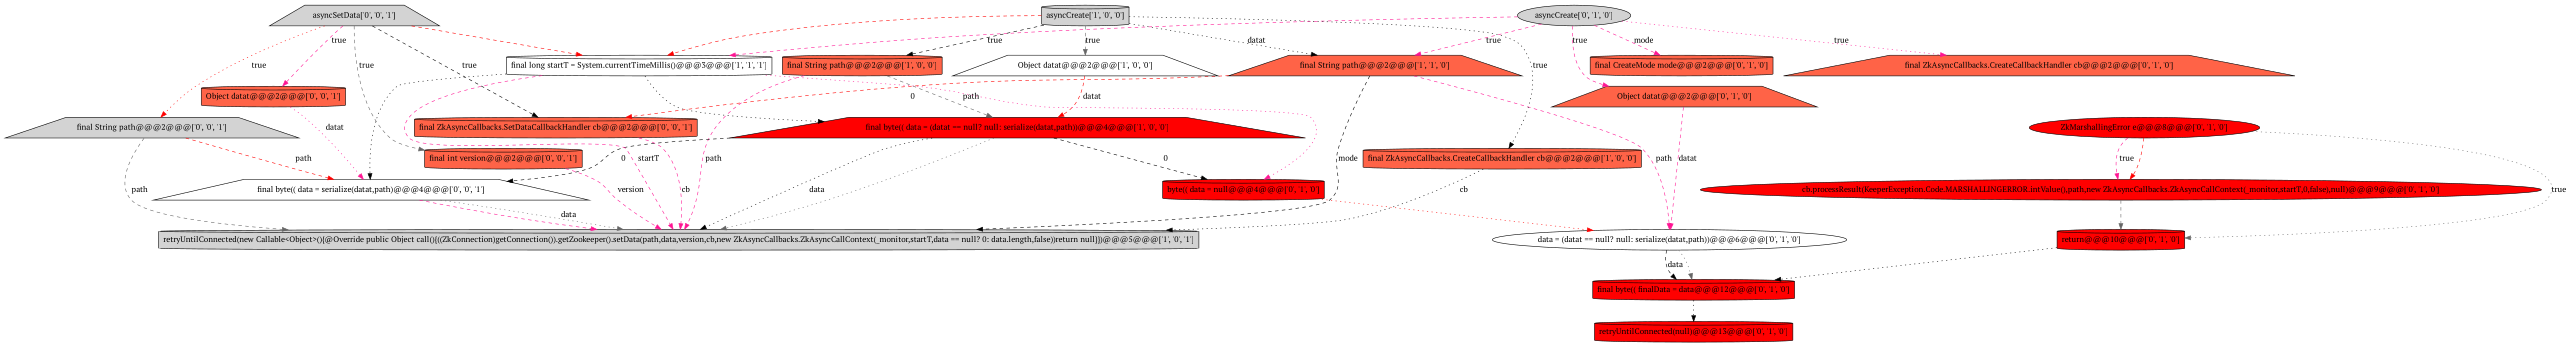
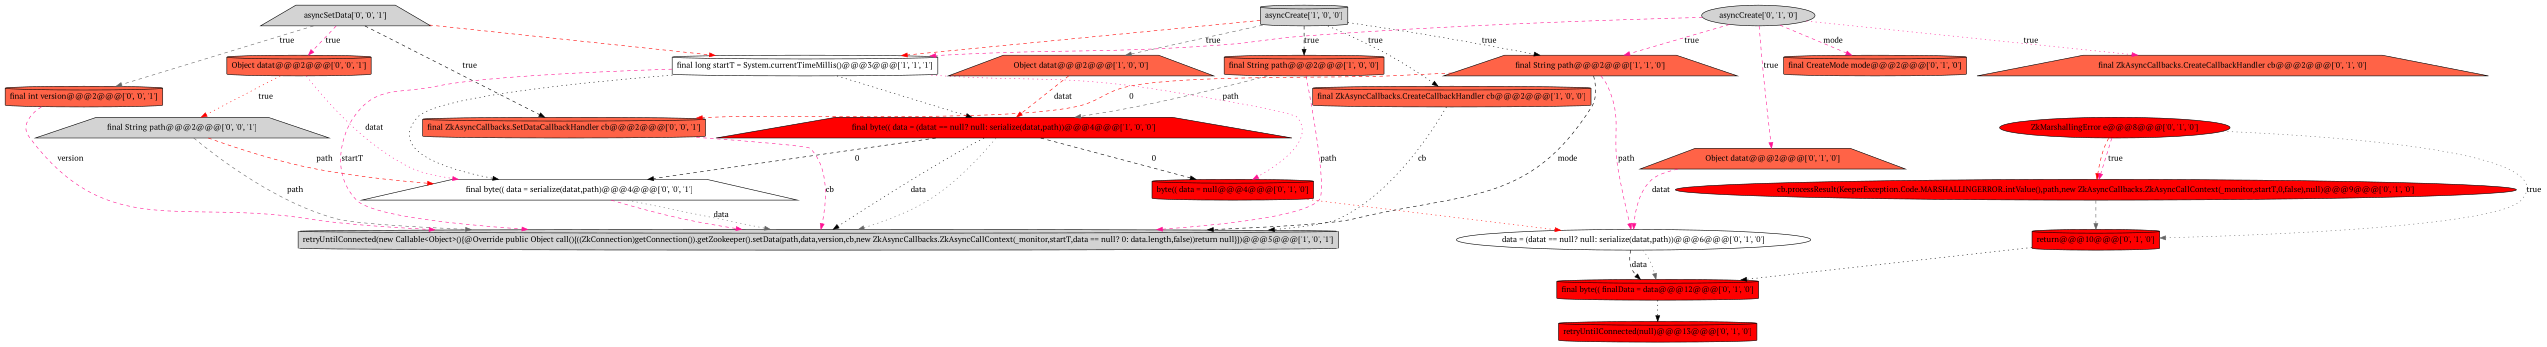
edge "asyncCreate['1', '0', '0']" -> "final String path@@@2@@@['1', '1', '0']": label "datat" -> "true"
edge "asyncSetData['0', '0', '1']" -> "final String path@@@2@@@['0', '0', '1']": now "Object datat@@@2@@@['0', '0', '1']" -> "final String path@@@2@@@['0', '0', '1']"
node "Object datat@@@2@@@['1', '0', '0']": fillcolor white -> tomato
